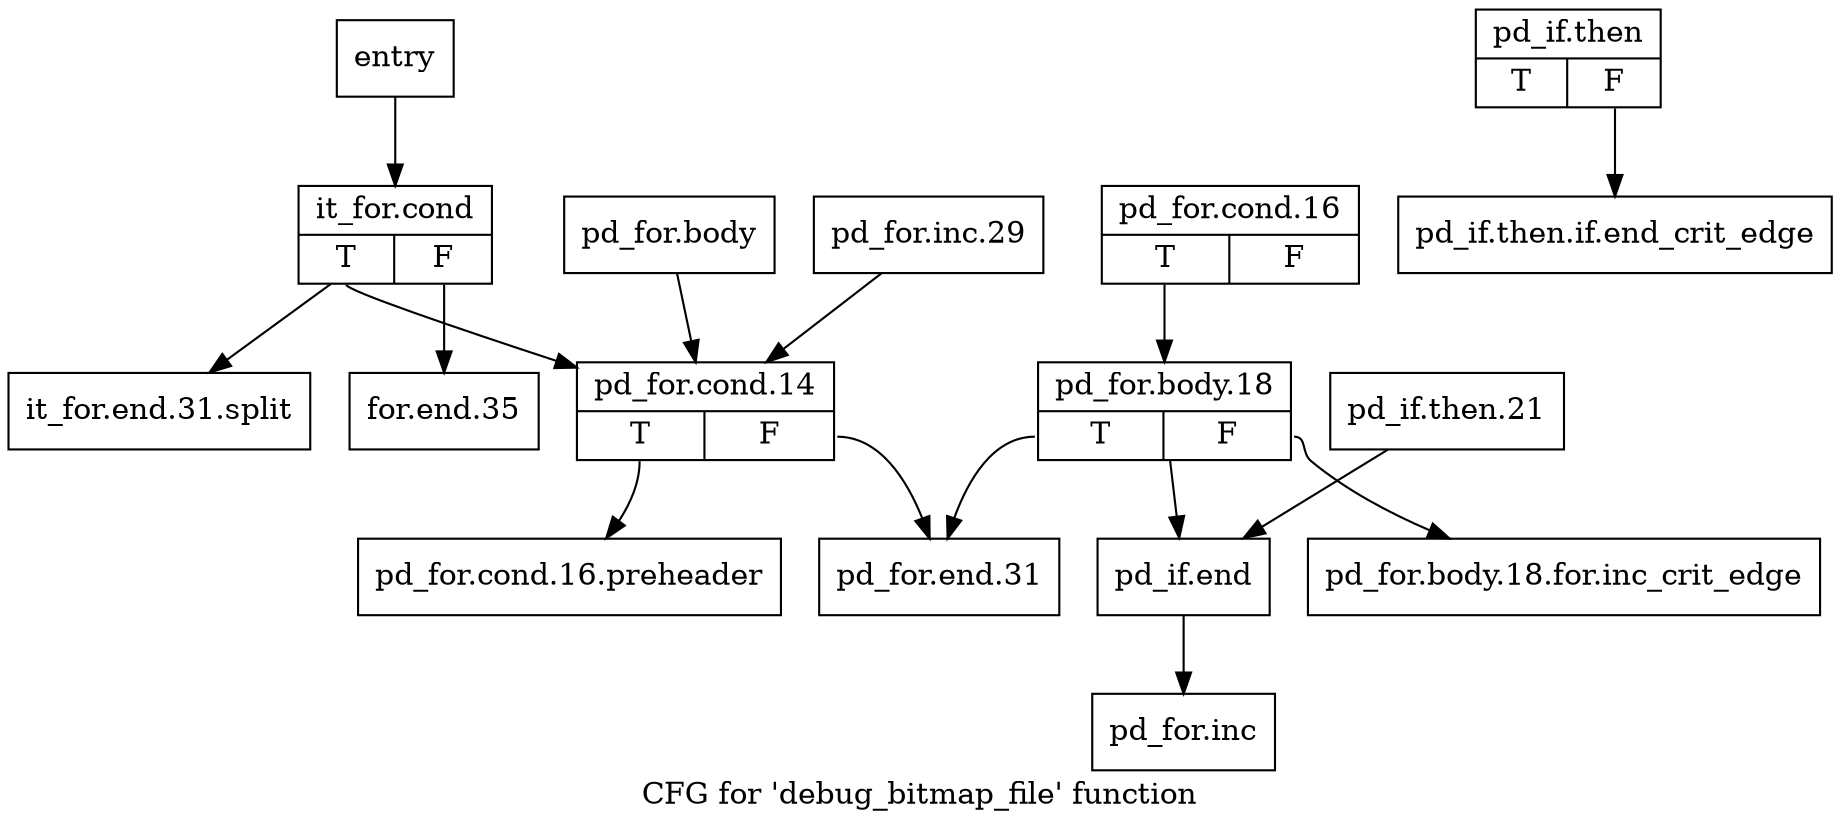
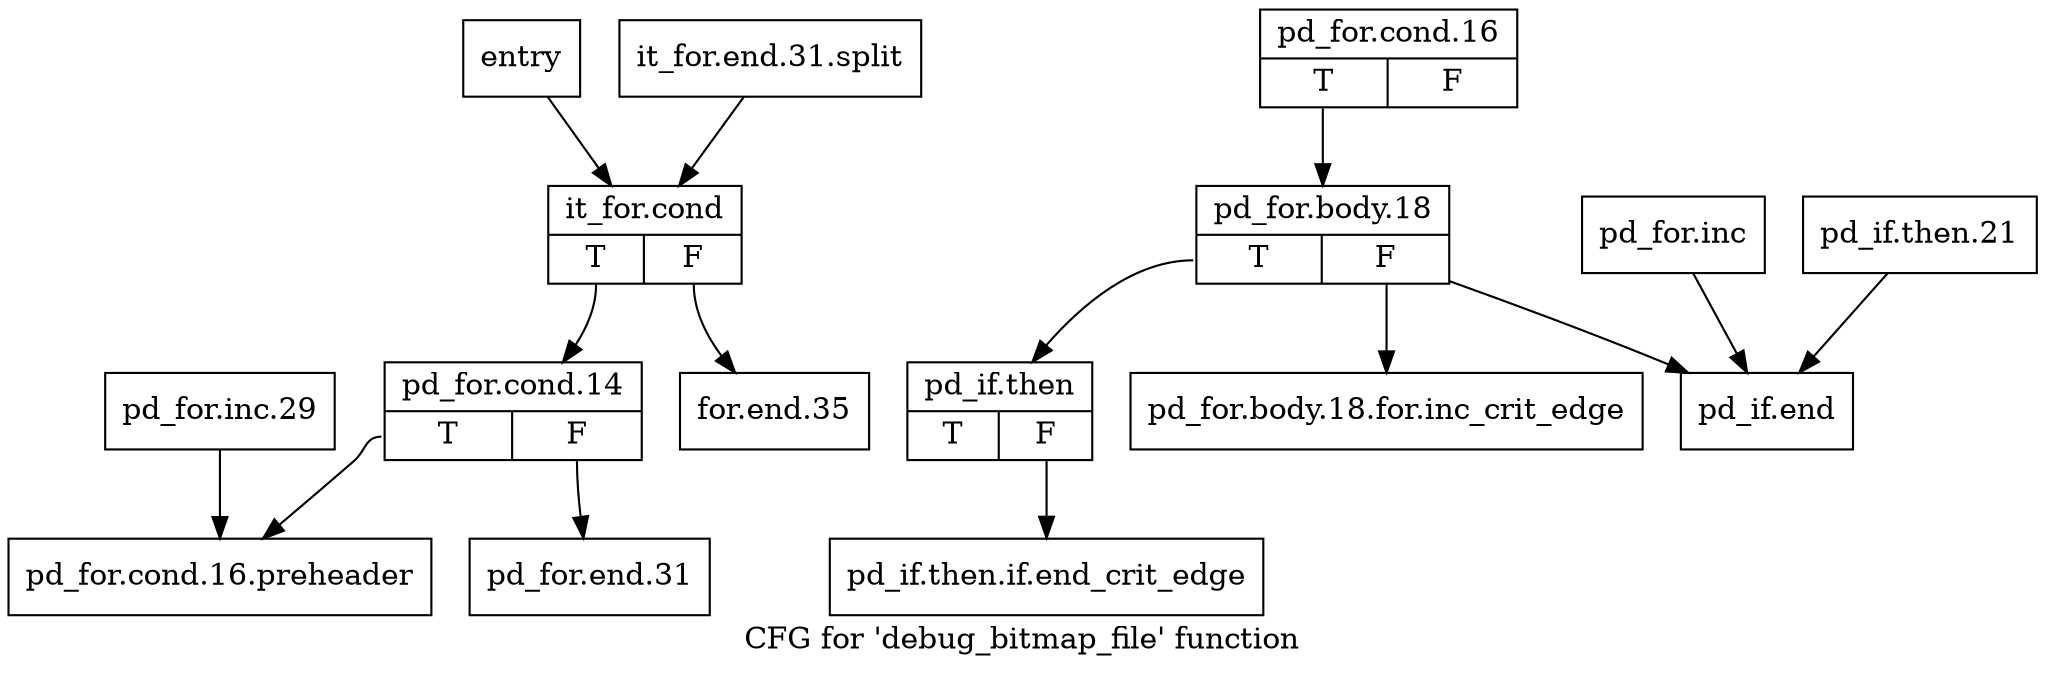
node "pd_for.body": removed
edge "pd_for.inc.29" -> "pd_for.cond.14": now "pd_for.inc.29" -> "pd_for.cond.16.preheader"
edge "it_for.cond" -> "it_for.end.31.split": reversed
edge "pd_for.body.18" -> "pd_for.end.31": now "pd_for.body.18" -> "pd_if.then"
edge "pd_if.end" -> "pd_for.inc": reversed
